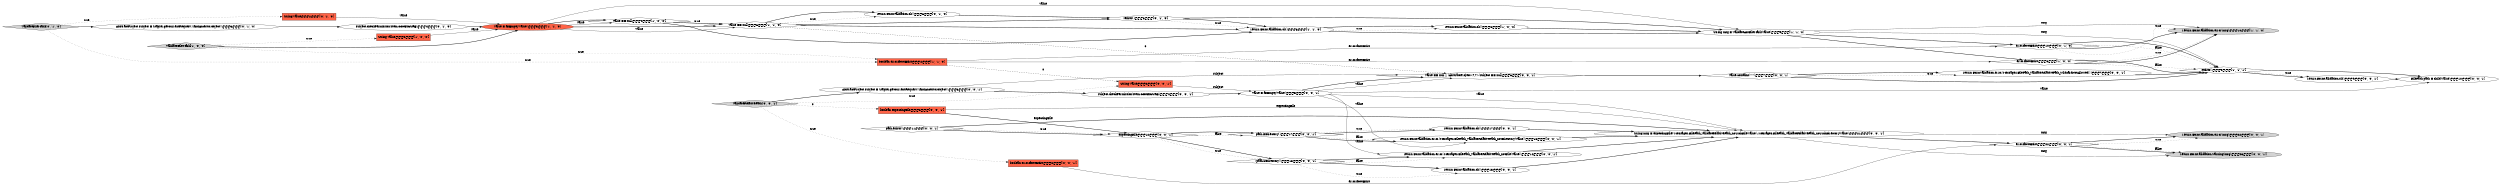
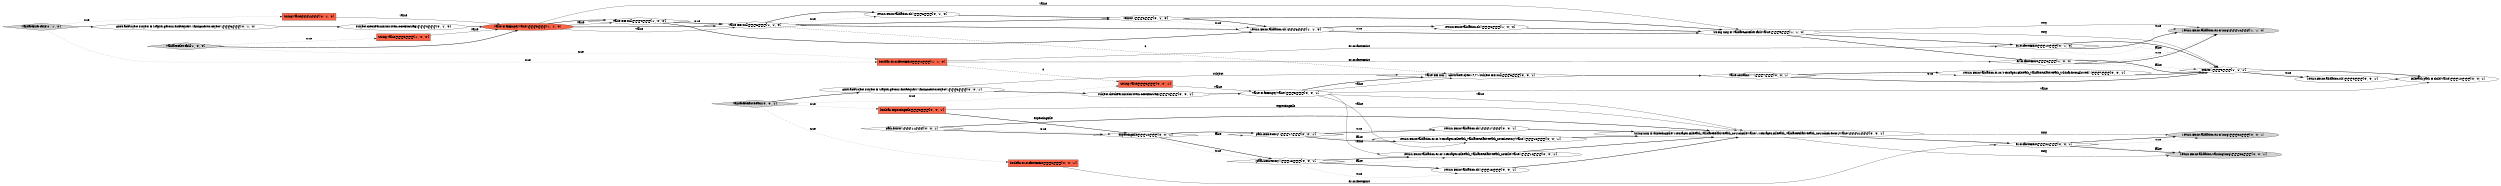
edge "String value@@@2@@@['0', '0', '1']" -> "value = fixEmpty(value)@@@5@@@['0', '0', '1']": label "subject" -> "value"
edge "validateRelativePath['0', '0', '1']" -> "boolean expectingFile@@@2@@@['0', '0', '1']": label "0" -> "true"
